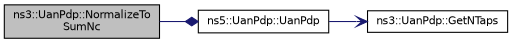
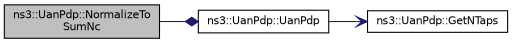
node "ns5::UanPdp::UanPdp": label "ns5::UanPdp::UanPdp" -> "ns3::UanPdp::UanPdp"
